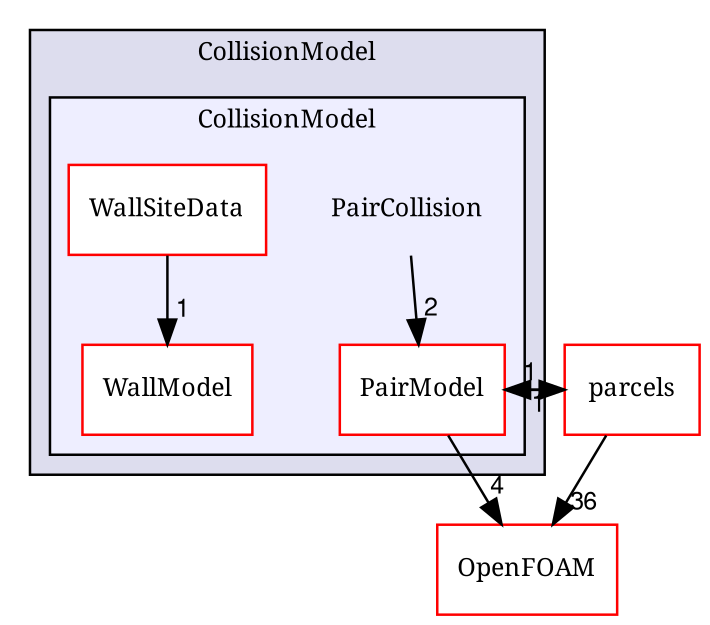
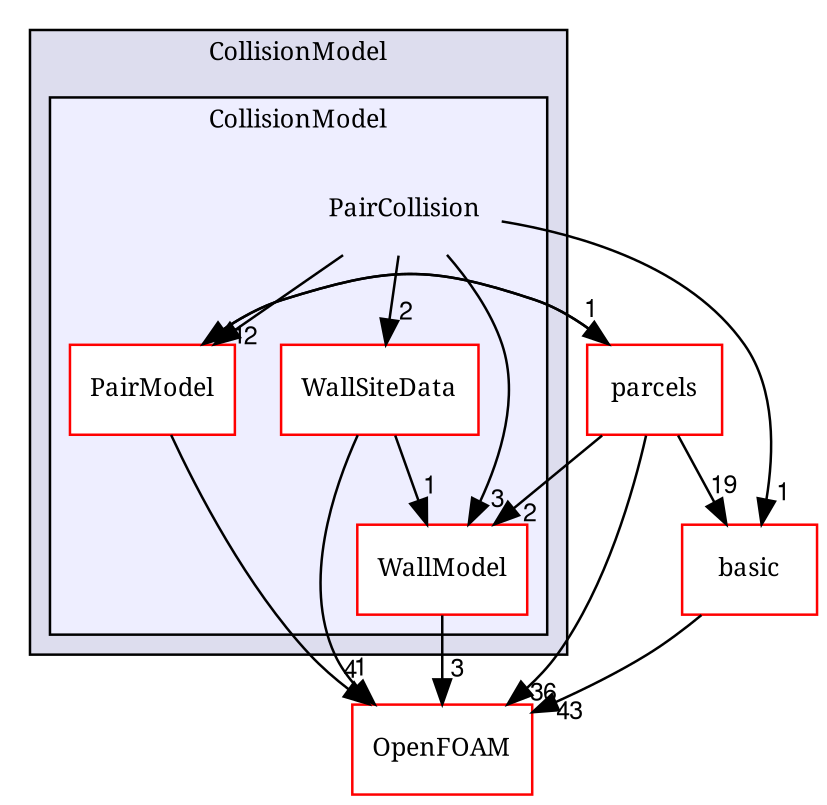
edge "PairCollision" -> "WallSiteData": added
edge "PairCollision" -> "WallModel": added
edge "parcels" -> "WallModel": added
edge "WallSiteData" -> "OpenFOAM": added
node "basic": added
edge "WallModel" -> "OpenFOAM": added
